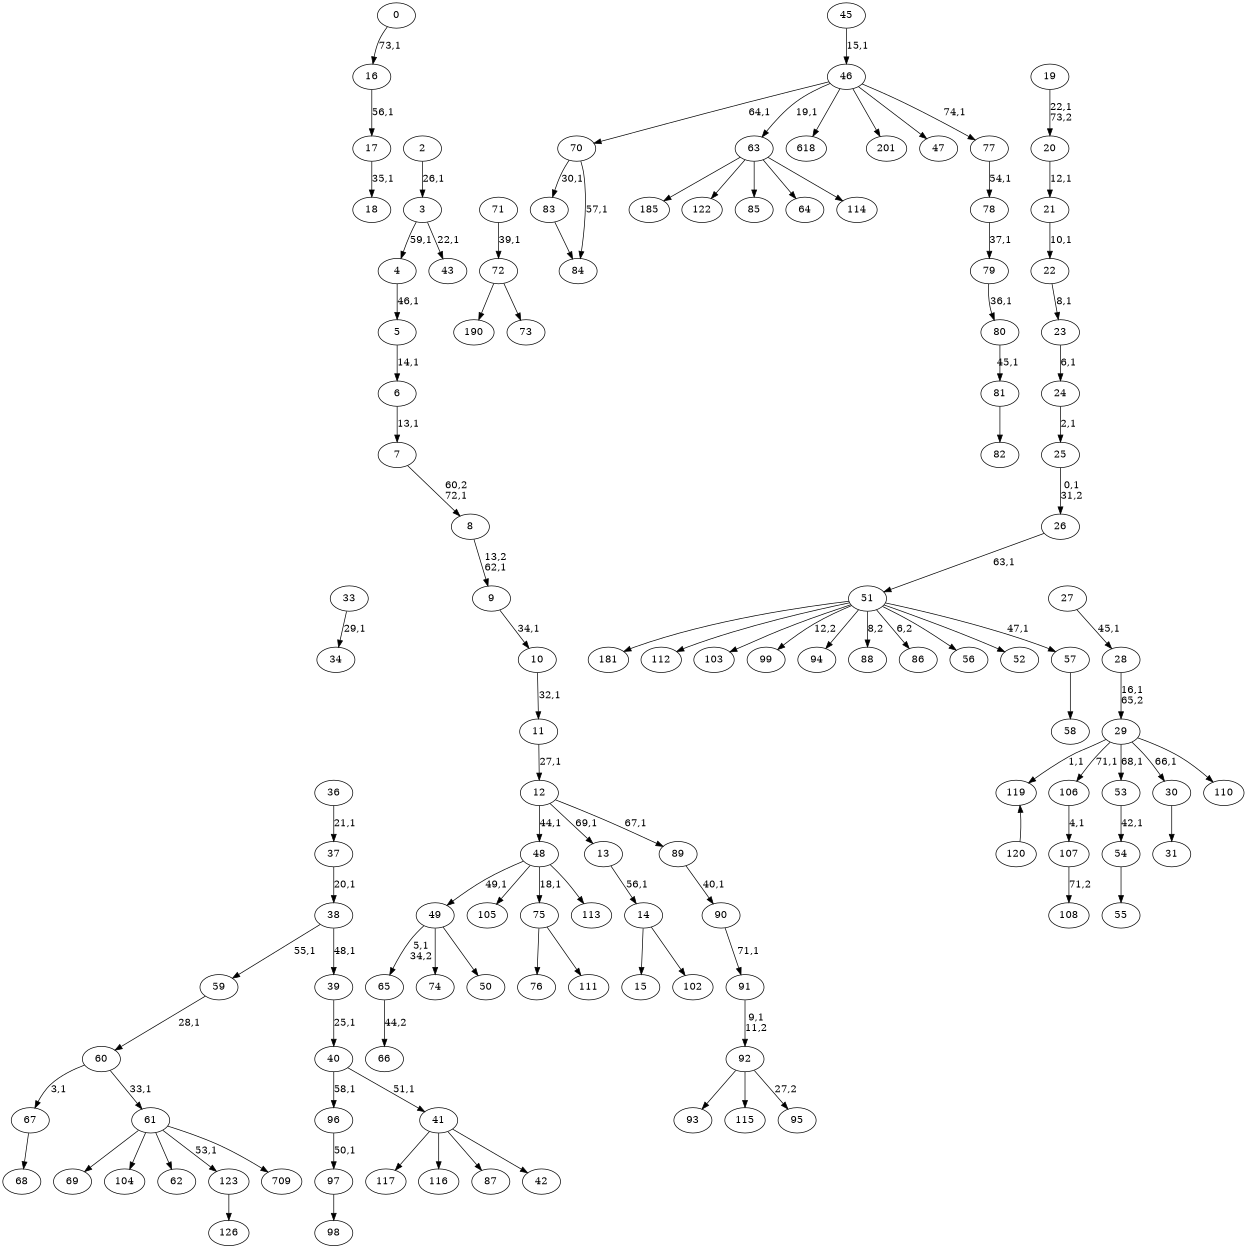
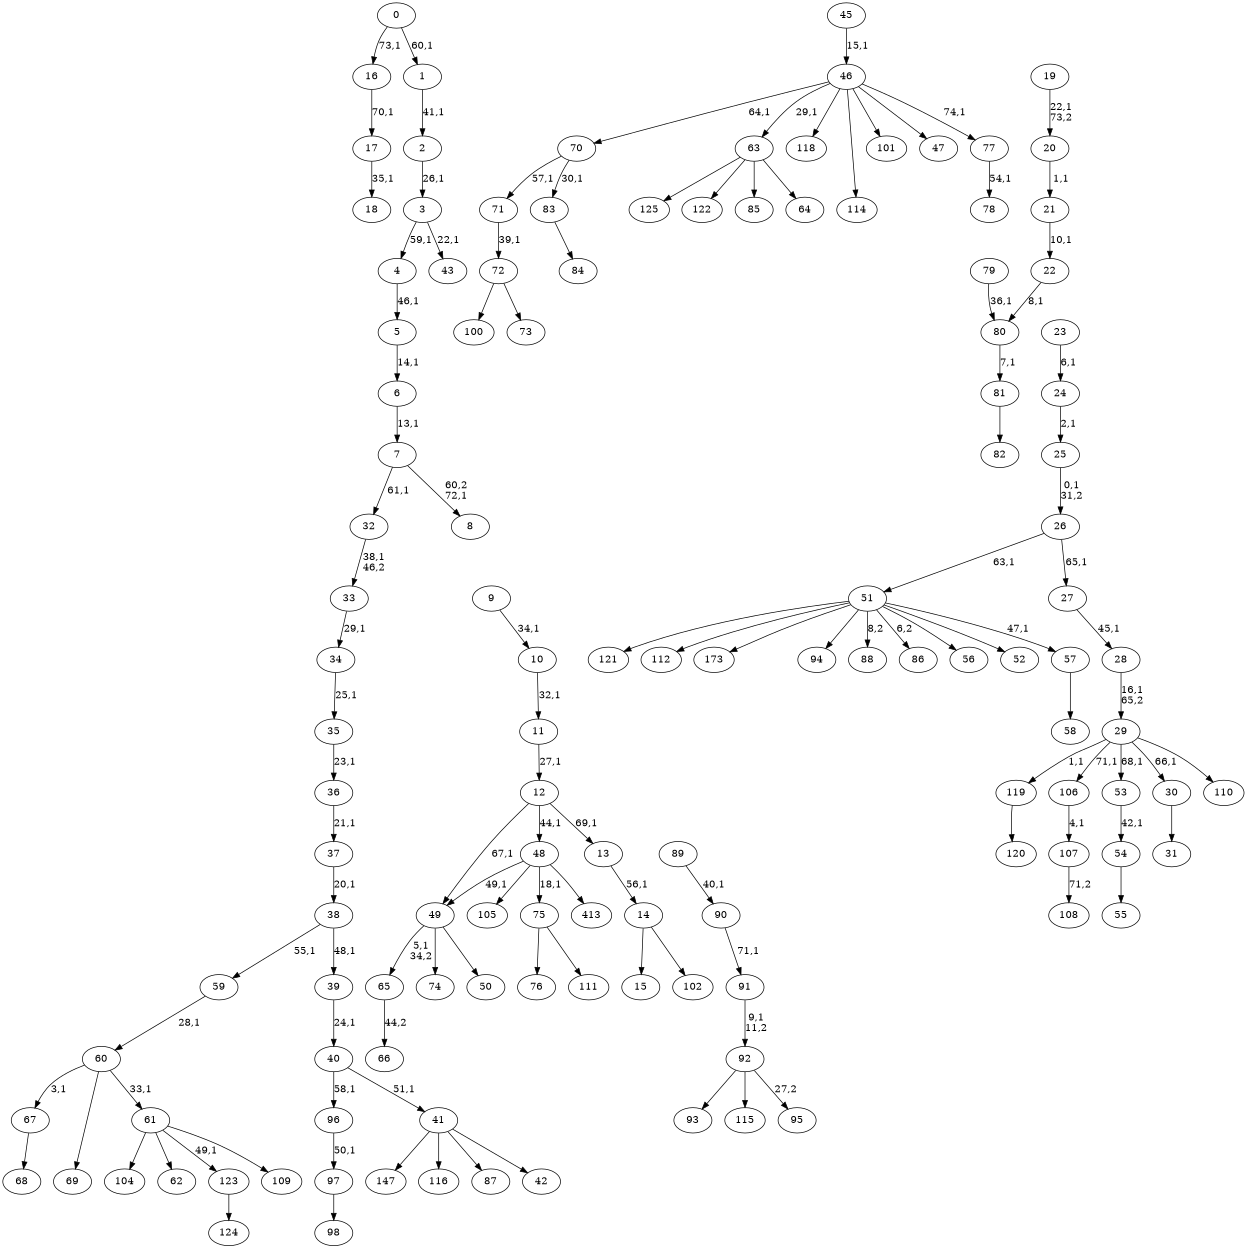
node "1": added
edge "16" -> "17": label "56,1" -> "70,1"
edge "46" -> "63": label "19,1" -> "29,1"
node "618": label "618" -> "118"
node "201": label "201" -> "101"
edge "63" -> "114": now "46" -> "114"
edge "20" -> "21": label "12,1" -> "1,1"
edge "70" -> "84": now "70" -> "71"
node "185": label "185" -> "125"
edge "78" -> "79": removed, label "37,1"
edge "22" -> "23": now "22" -> "80"
node "190": label "190" -> "100"
edge "80" -> "81": label "45,1" -> "7,1"
node "32": added
edge "8" -> "9": removed, label "13,2 62,1"
edge "26" -> "27": added, label "65,1"
node "181": label "181" -> "121"
node "103": label "103" -> "173"
node "99": removed
node "35": added
edge "12" -> "89": now "12" -> "49"
edge "120" -> "119": reversed
node "113": label "113" -> "413"
edge "39" -> "40": label "25,1" -> "24,1"
edge "61" -> "69": now "60" -> "69"
edge "61" -> "123": label "53,1" -> "49,1"
node "709": label "709" -> "109"
node "117": label "117" -> "147"
node "126": label "126" -> "124"
